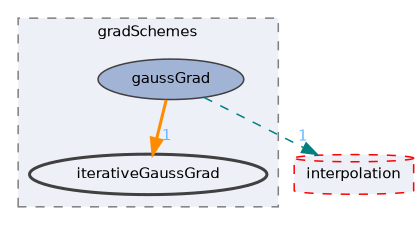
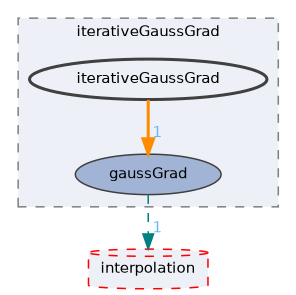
cluster "gradSchemes": label "gradSchemes" -> "iterativeGaussGrad"
edge "gaussGrad" -> "iterativeGaussGrad": reversed
